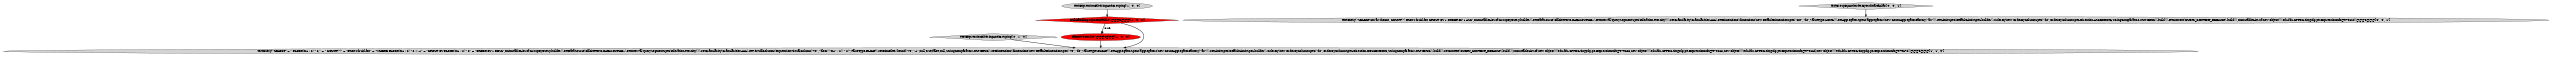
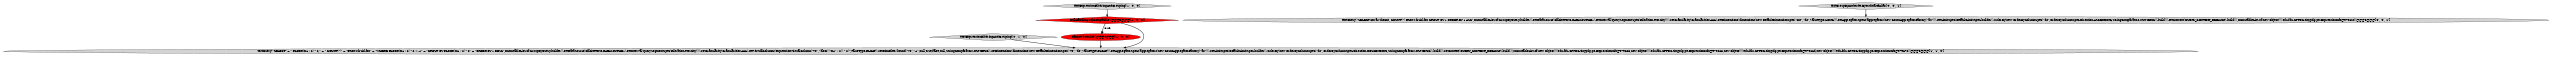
node "testExpressionFilteringAndGrouping['1', '0', '0']": shape ellipse -> diamond
